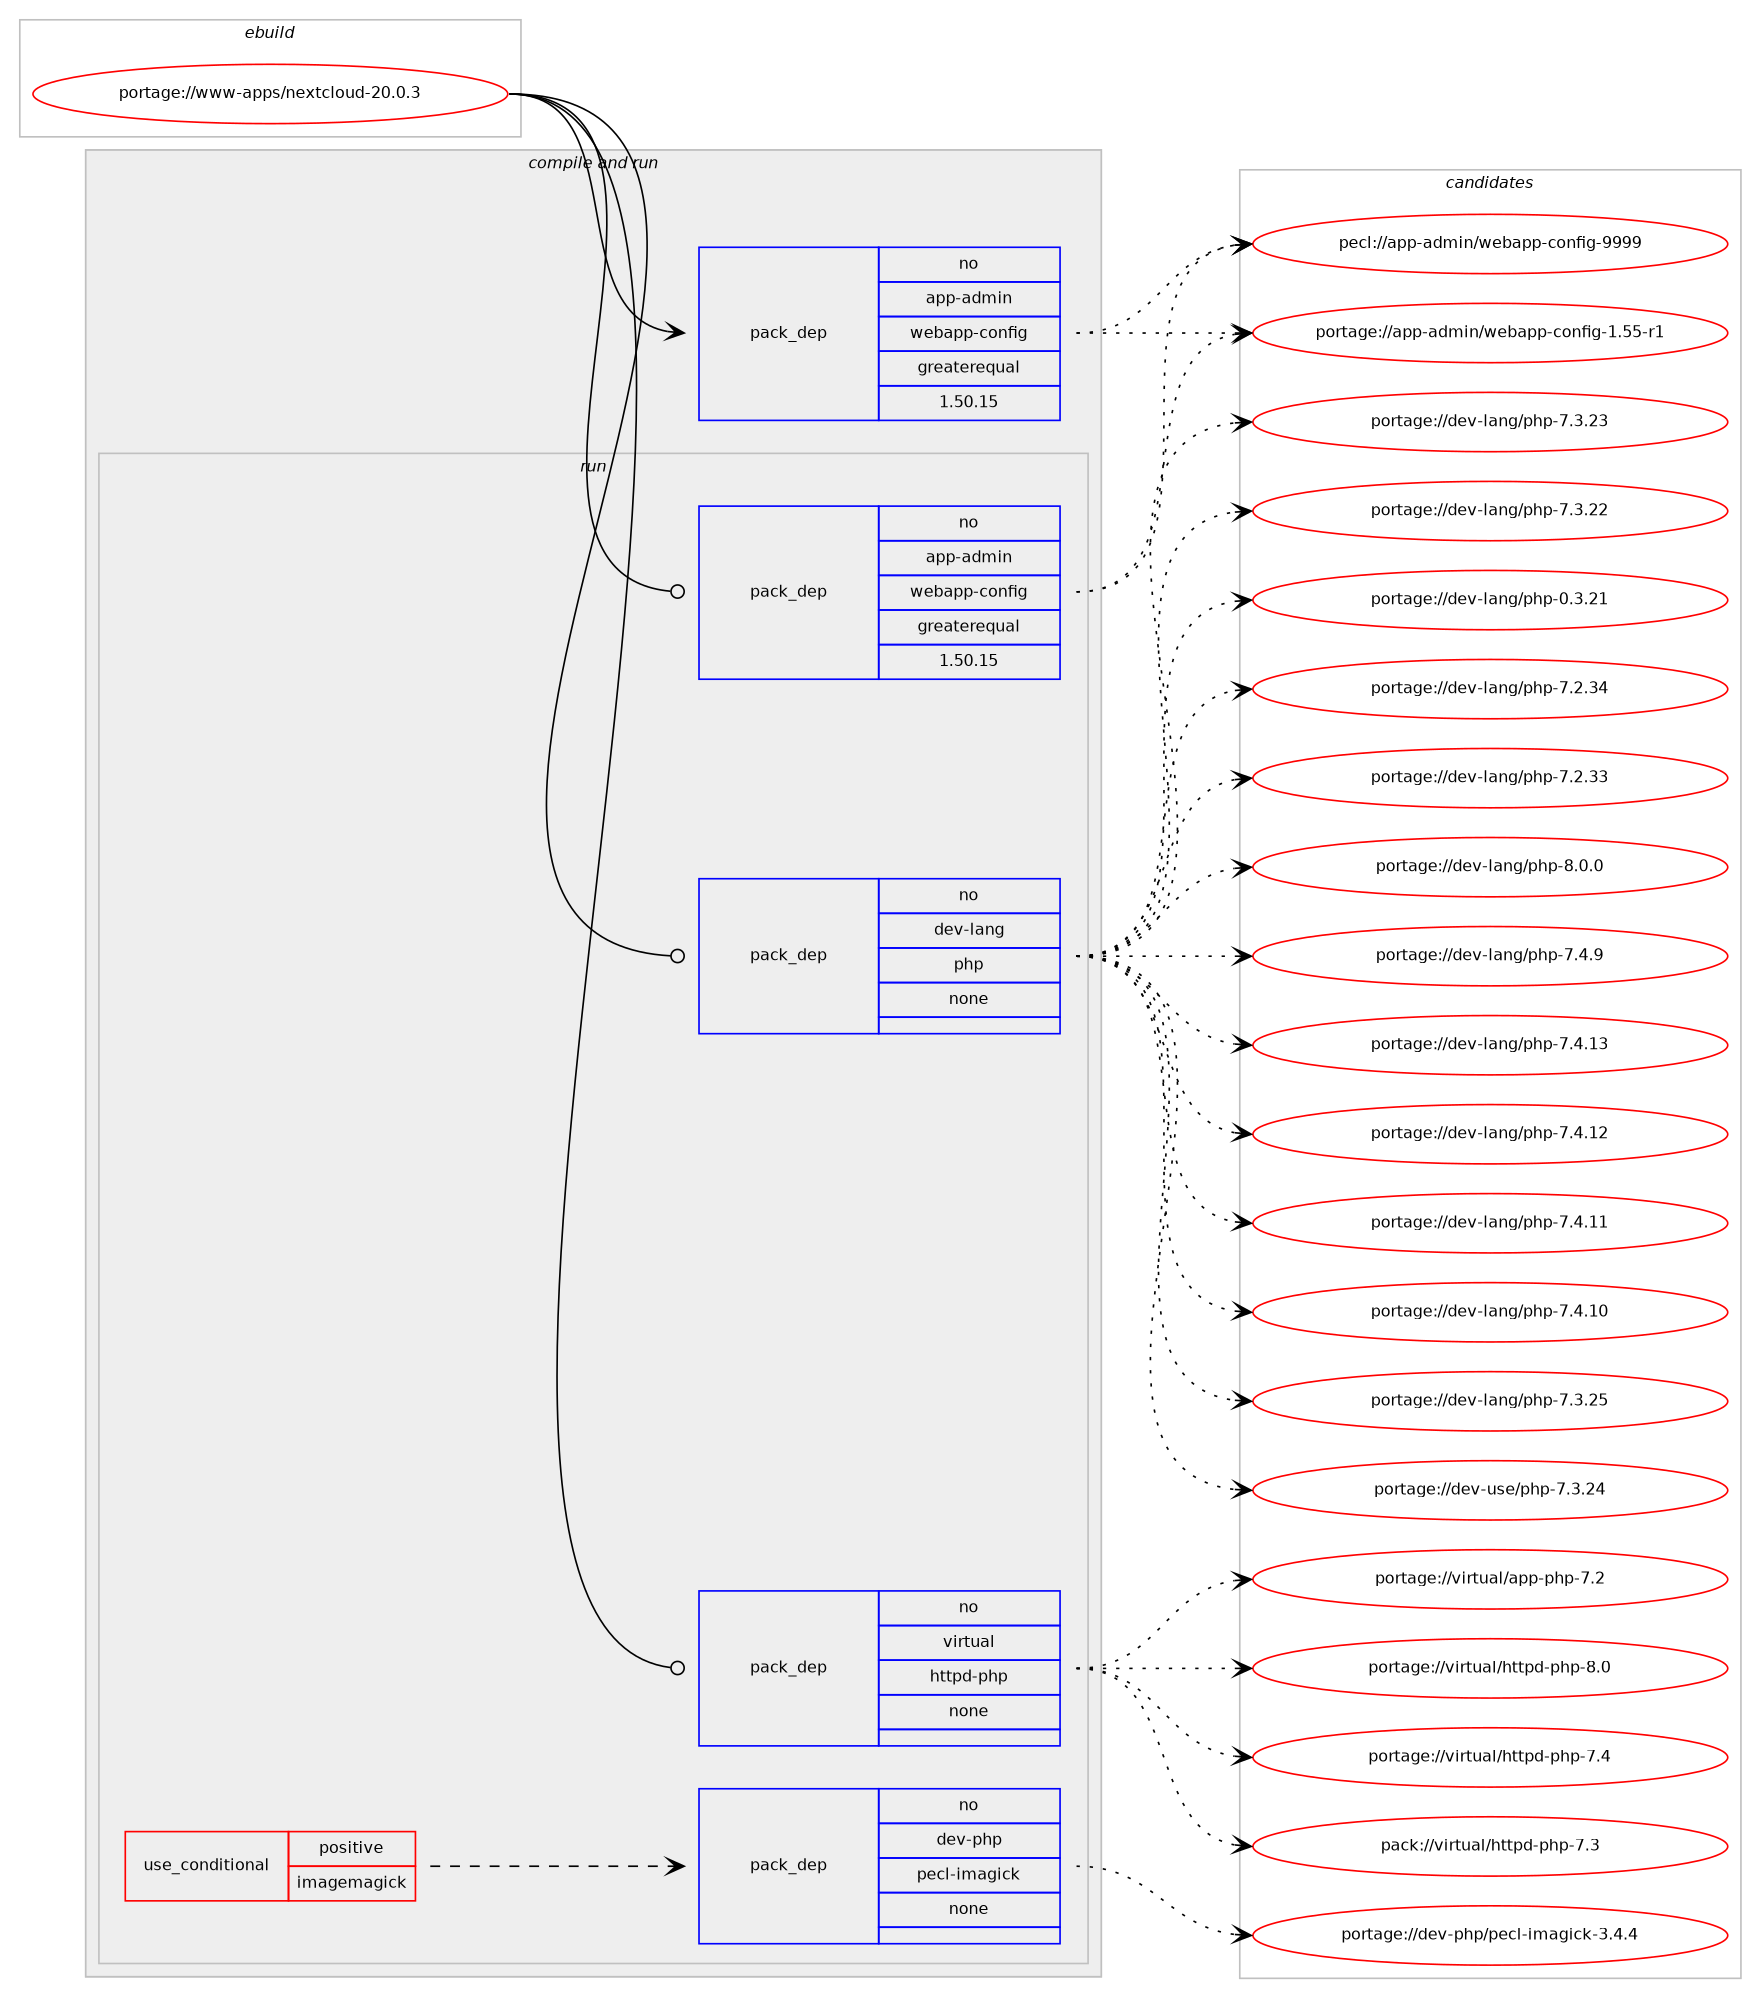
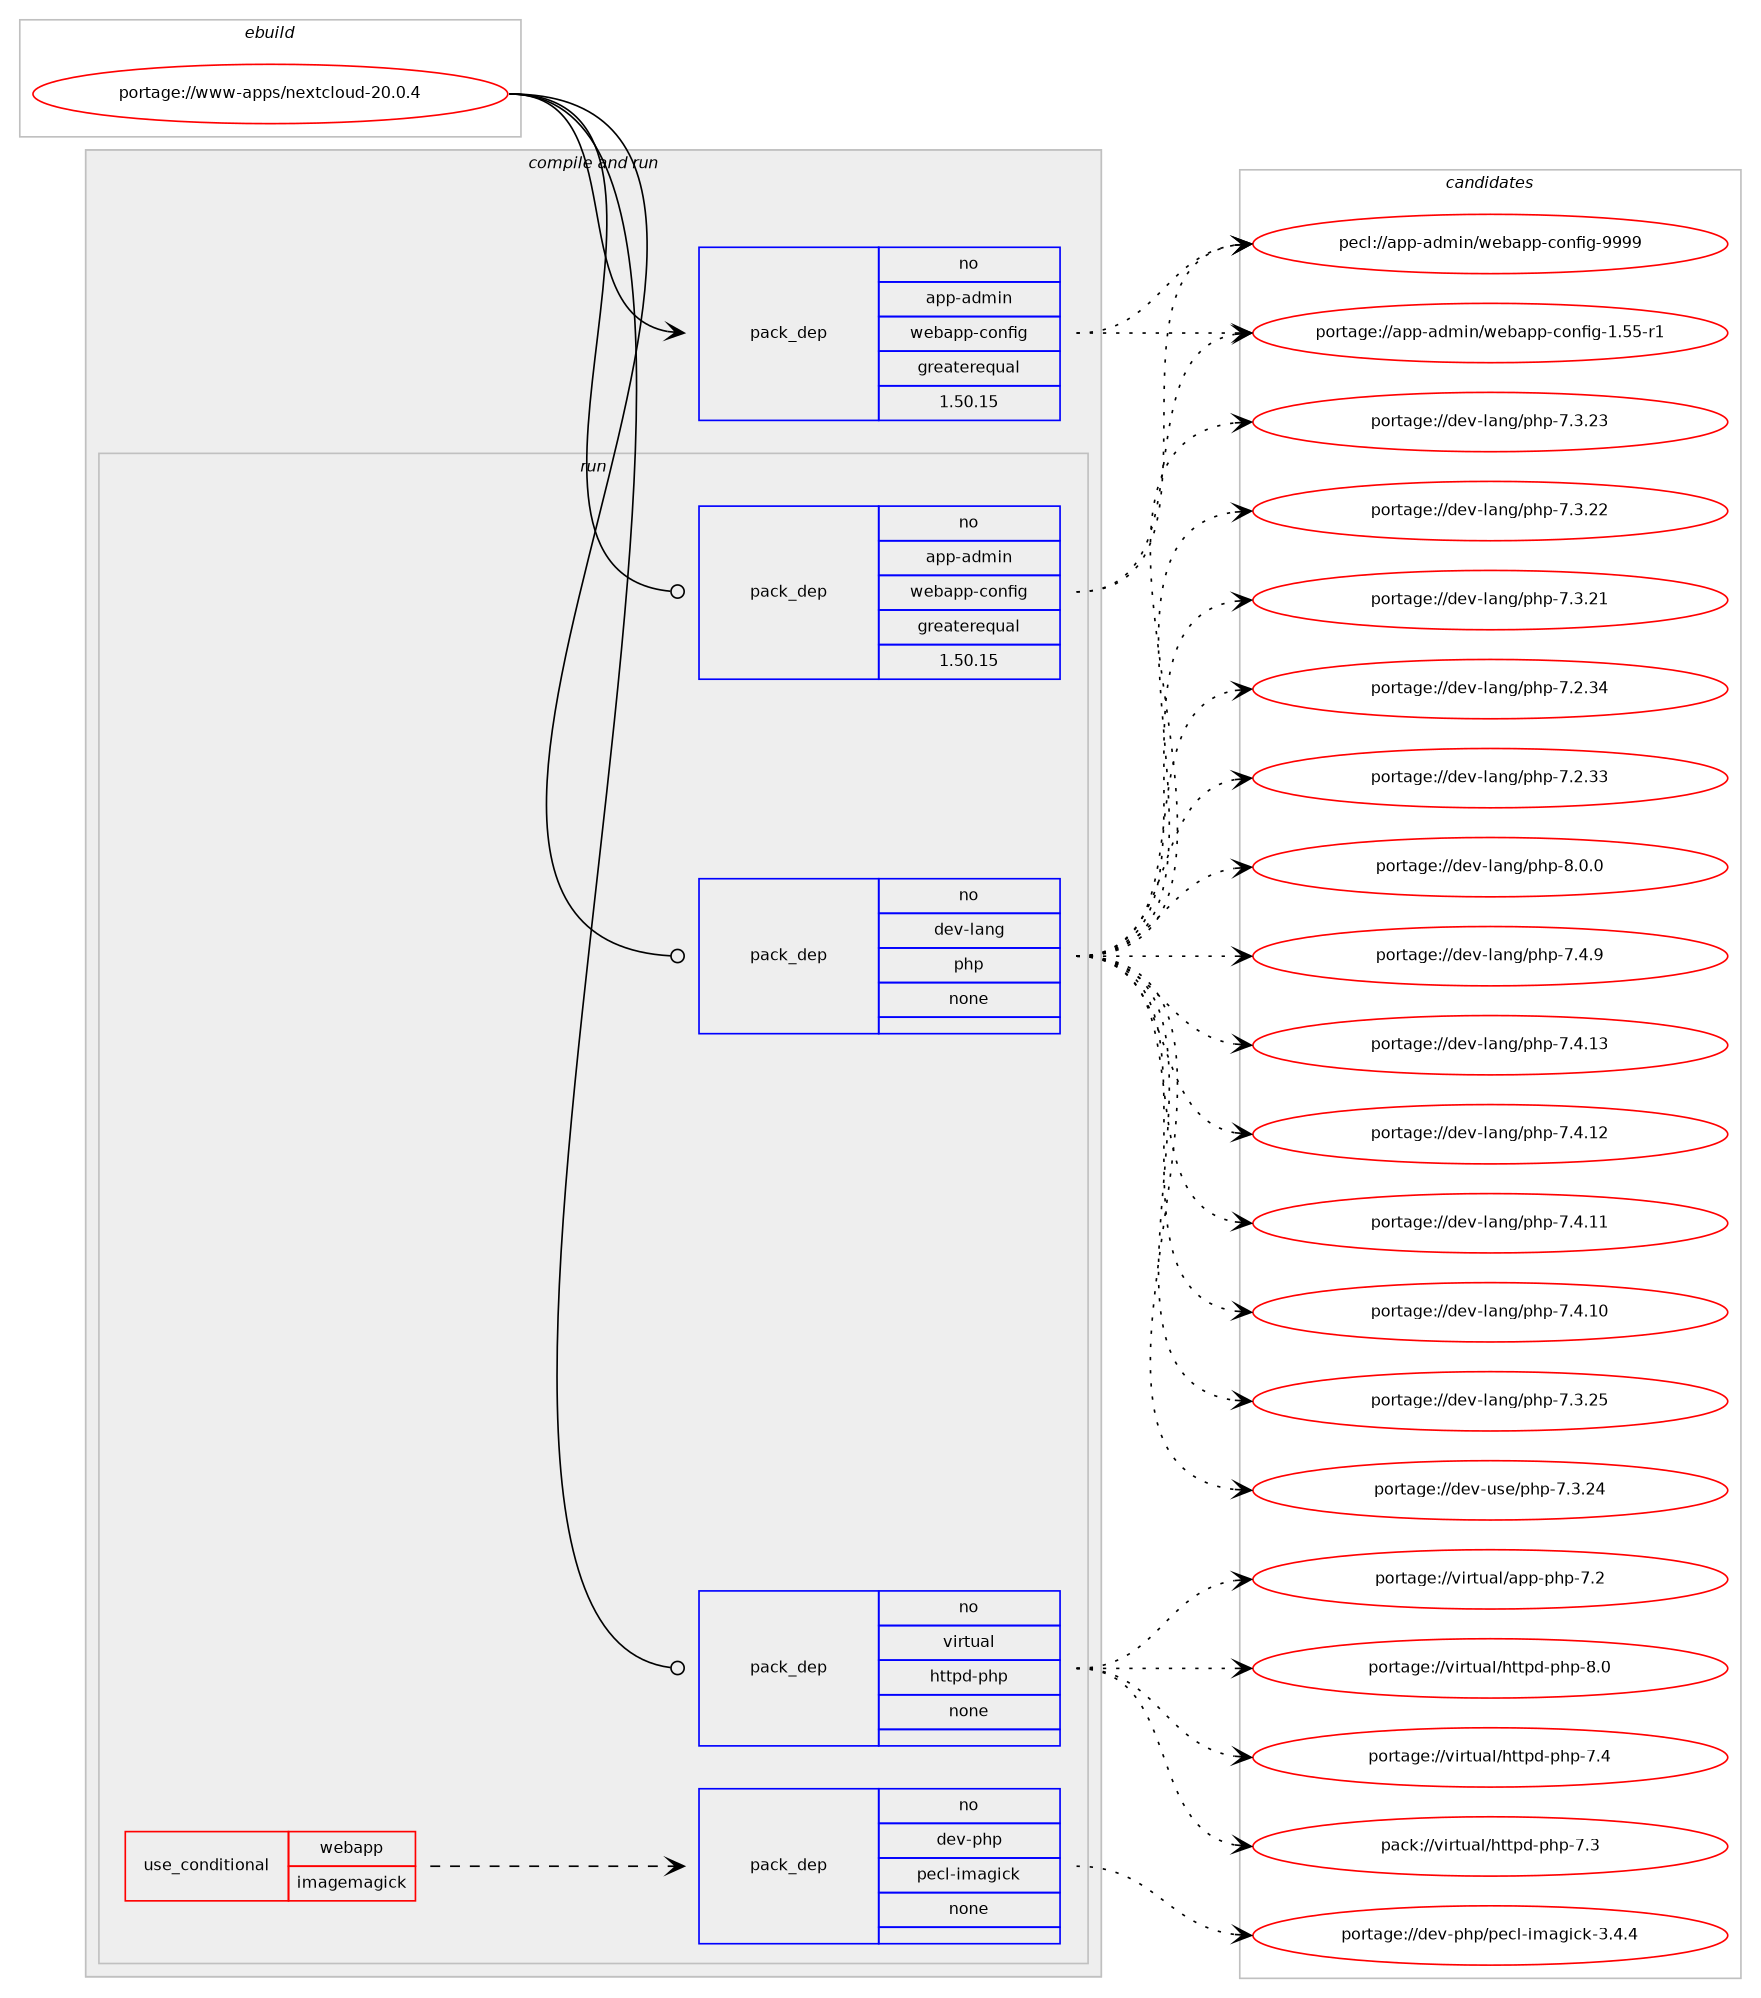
node "portage://www-apps/nextcloud-20.0.3": label "portage://www-apps/nextcloud-20.0.3" -> "portage://www-apps/nextcloud-20.0.4"
node "portage://dev-lang/php-0.3.21": label "portage://dev-lang/php-0.3.21" -> "portage://dev-lang/php-7.3.21"
node "use_conditional": text "positive" -> "webapp"
